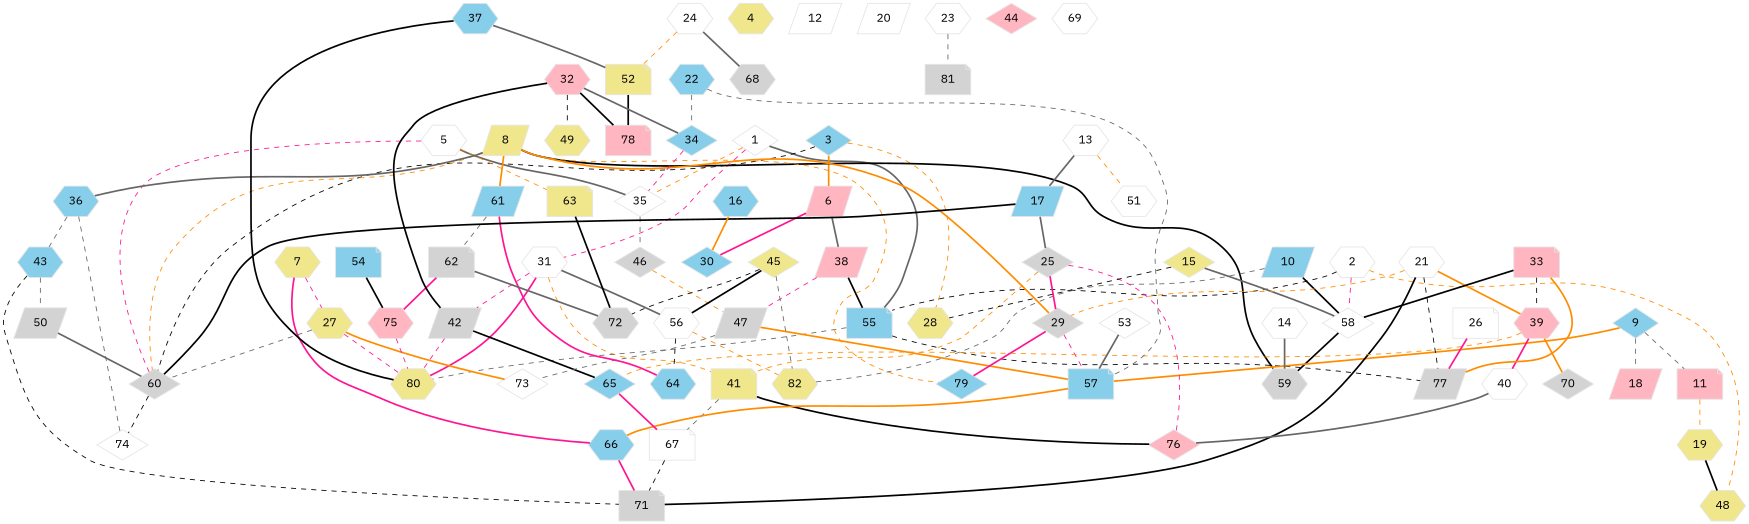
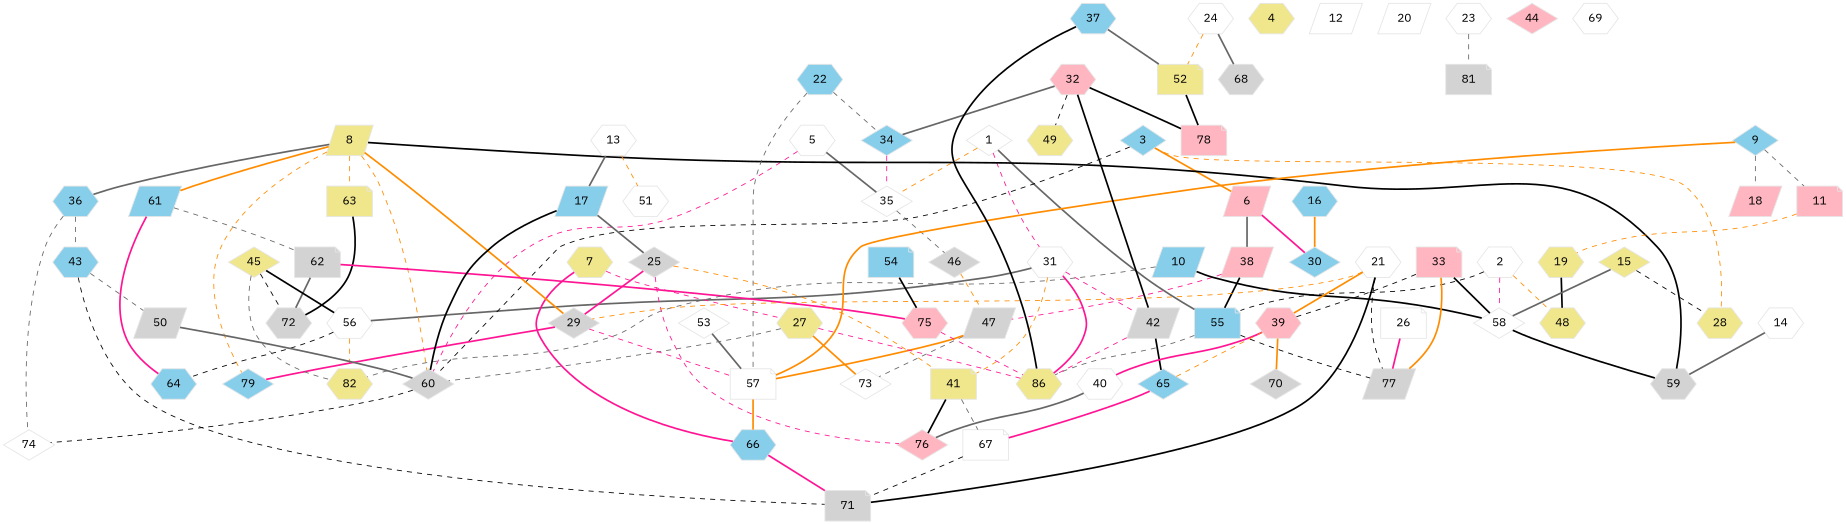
edge "5" -- "63": now "8" -- "63"
node "80": label "80" -> "86"
node "57": fillcolor skyblue -> white
